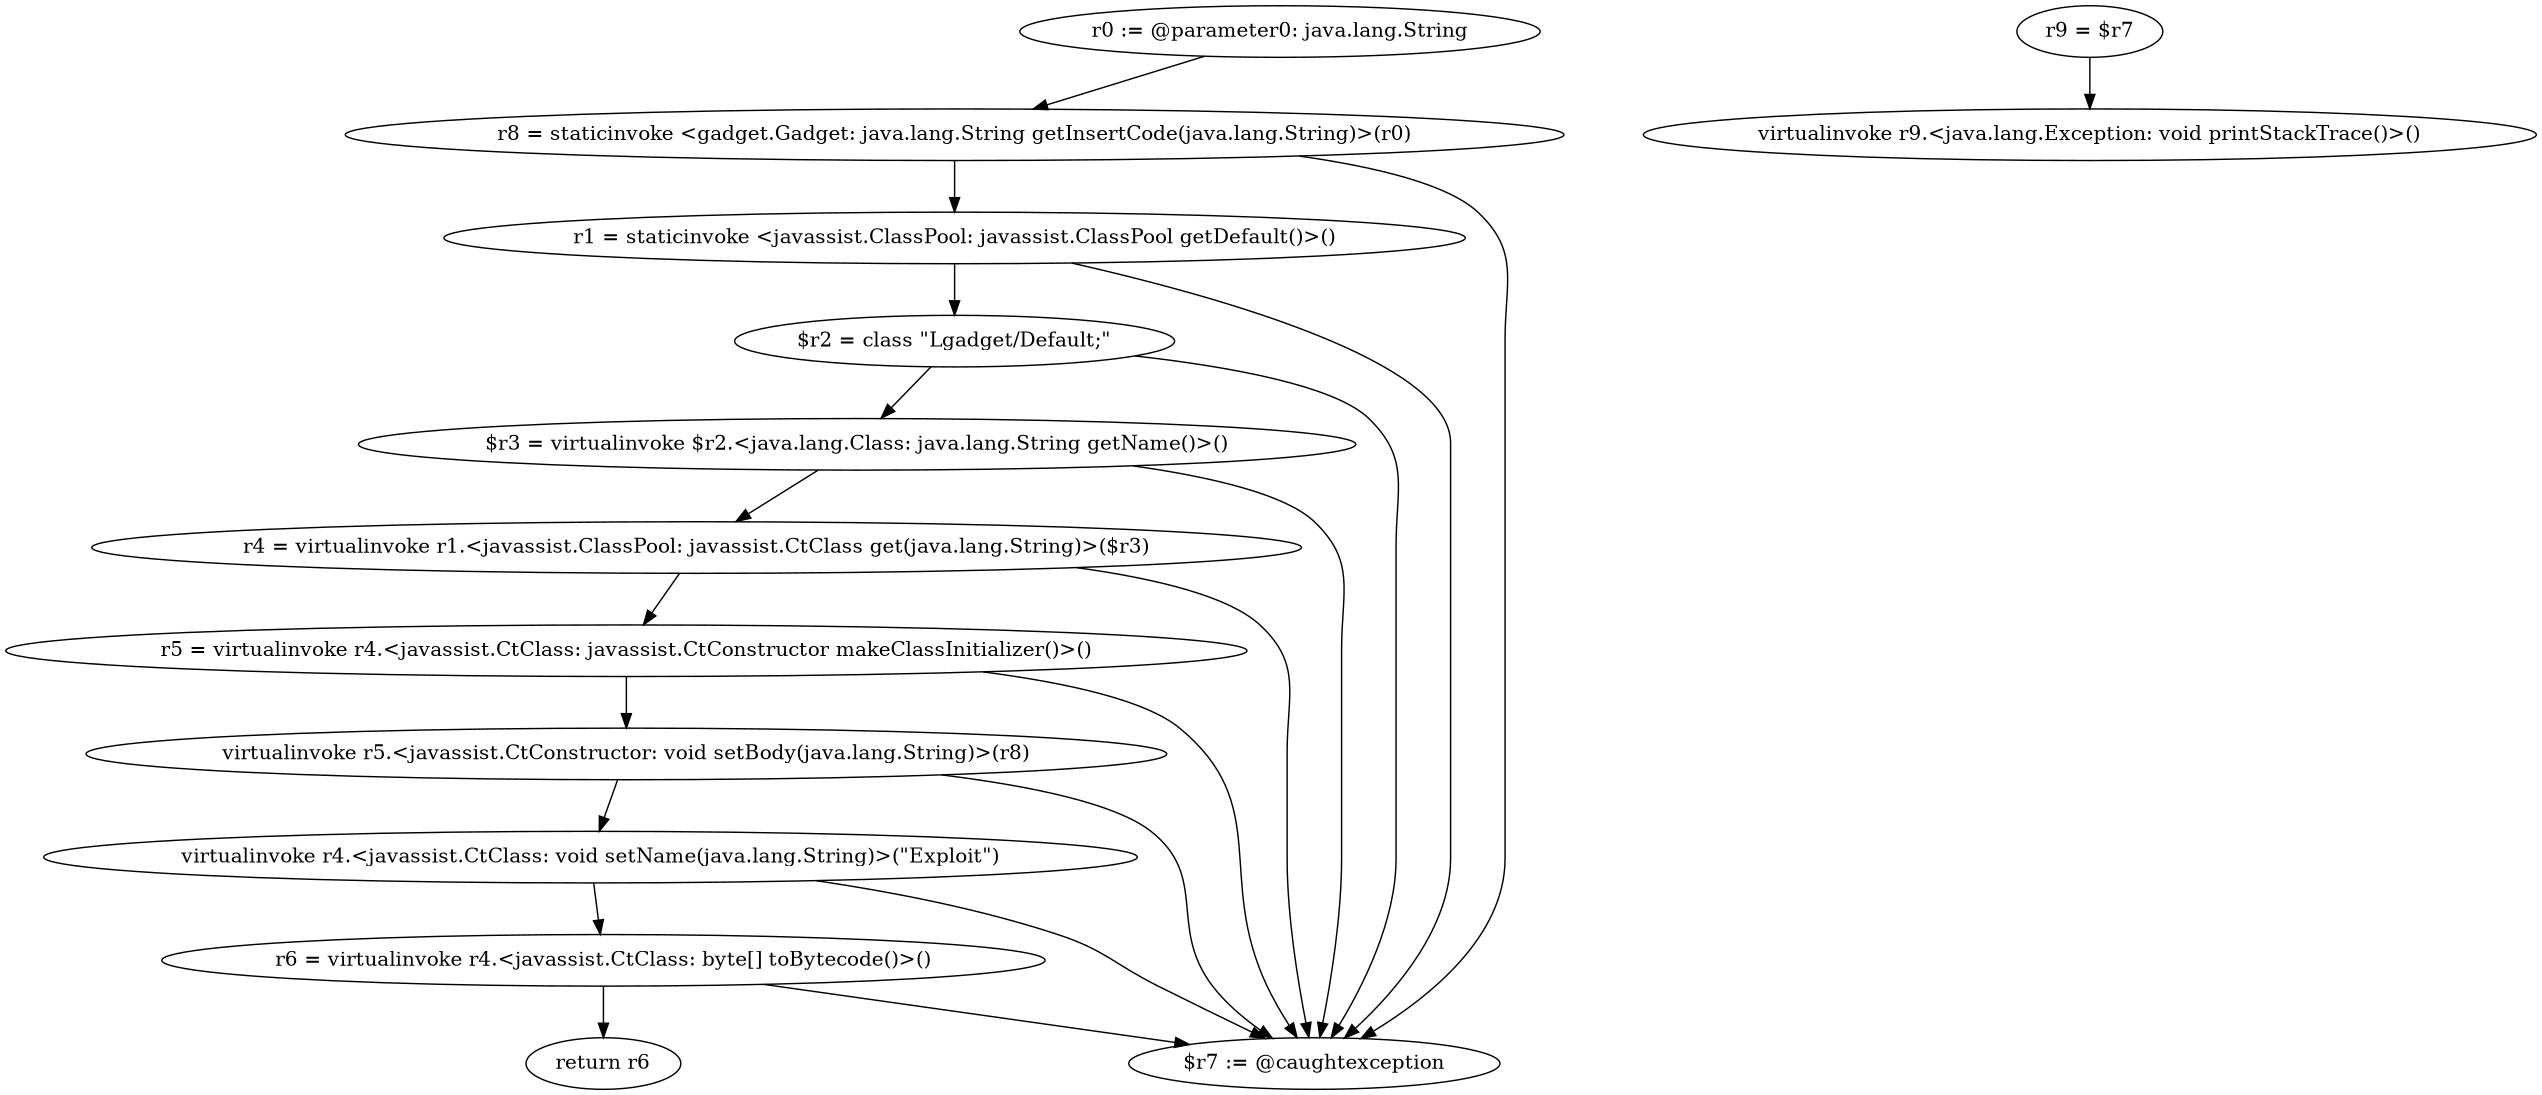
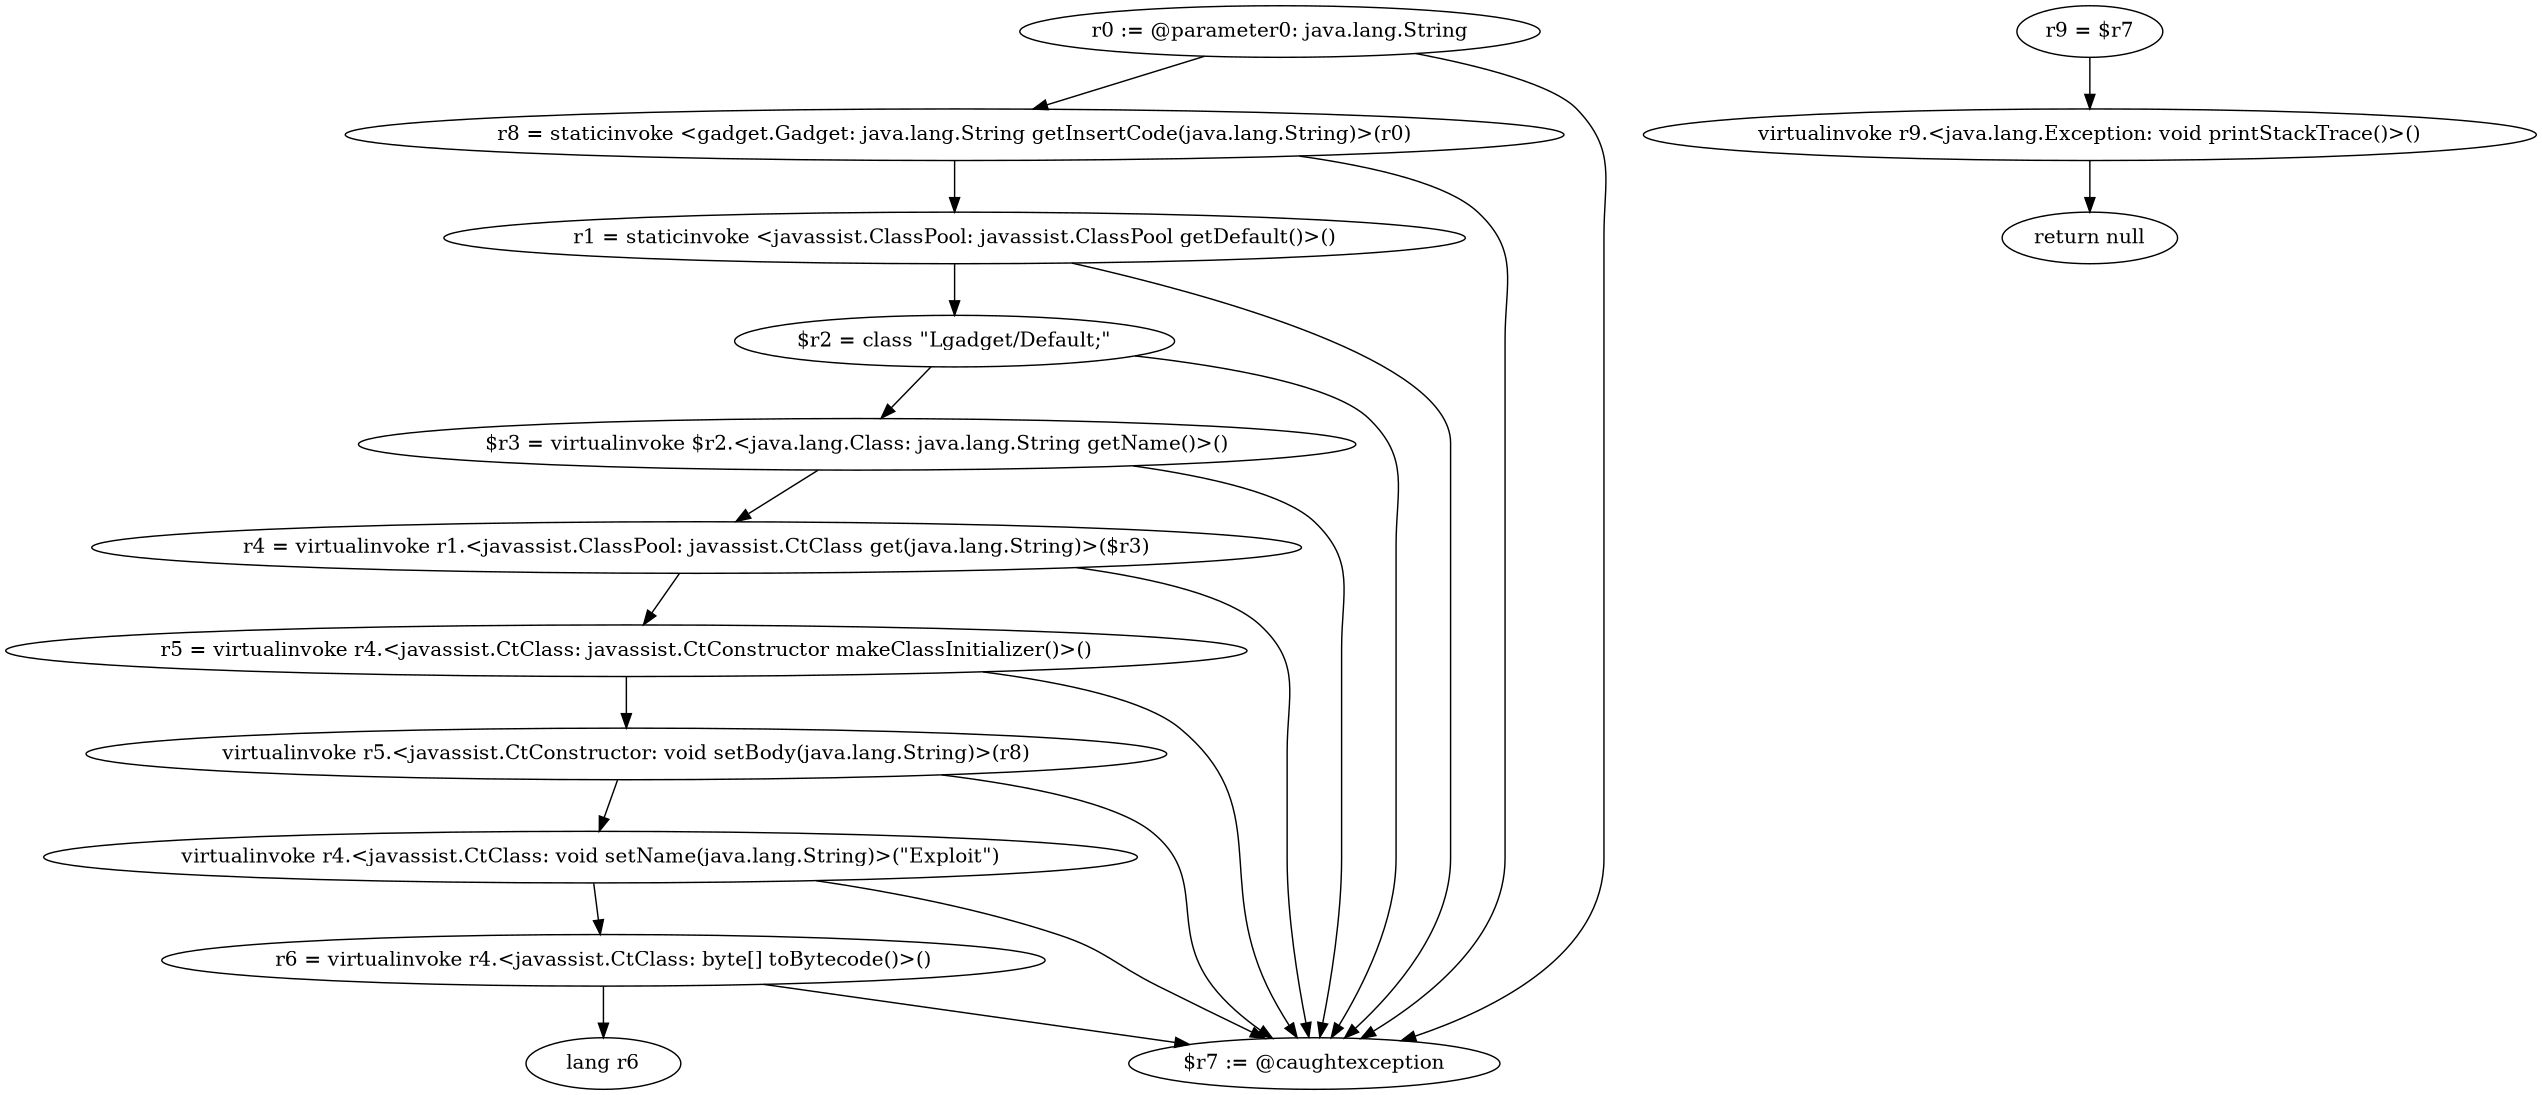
node "return null": added
edge "r0 := @parameter0: java.lang.String" -> "$r7 := @caughtexception": added
node "return r6": label "return r6" -> "lang r6"
